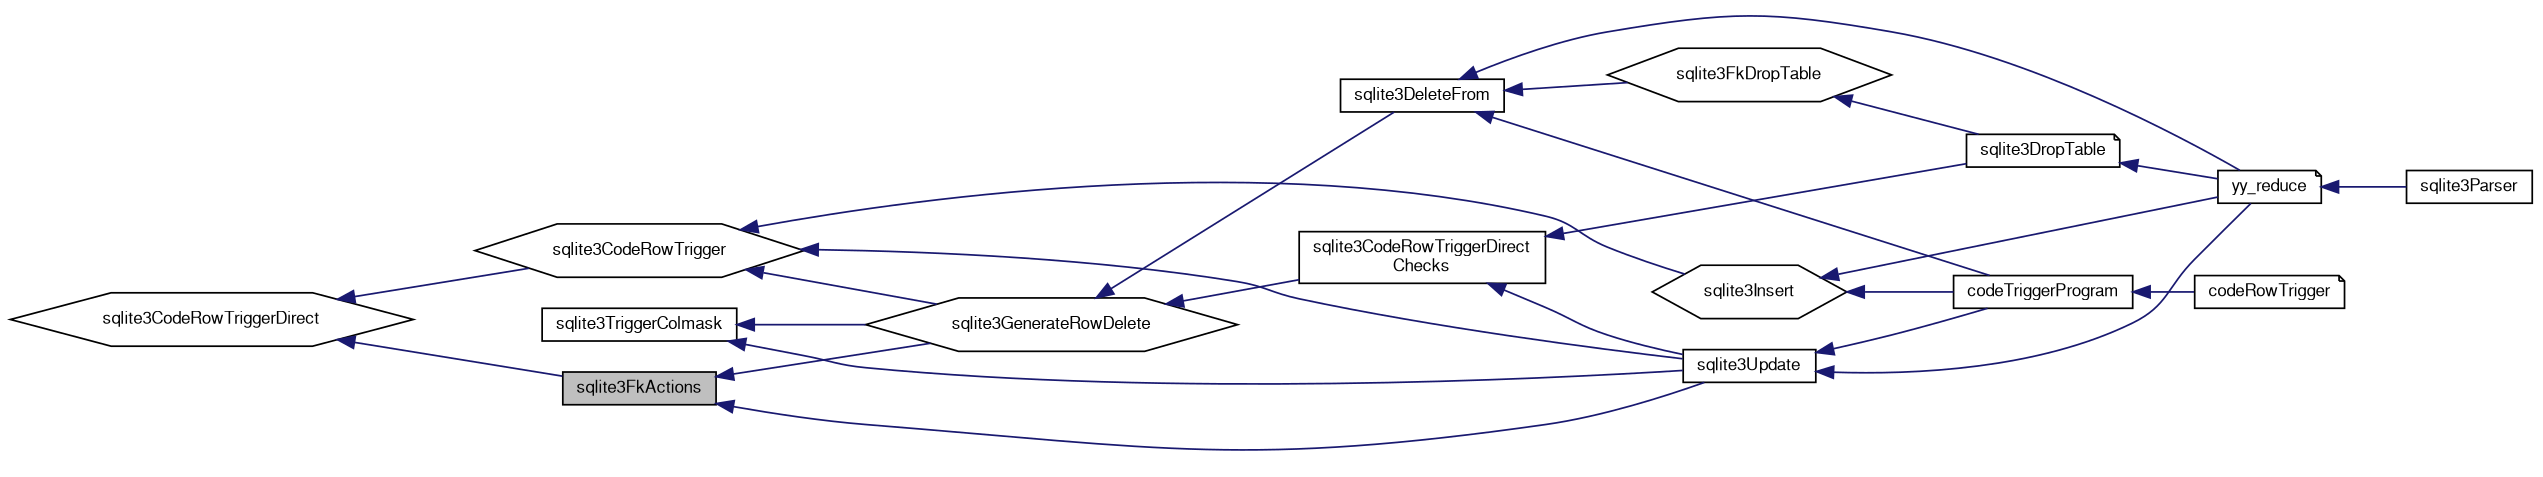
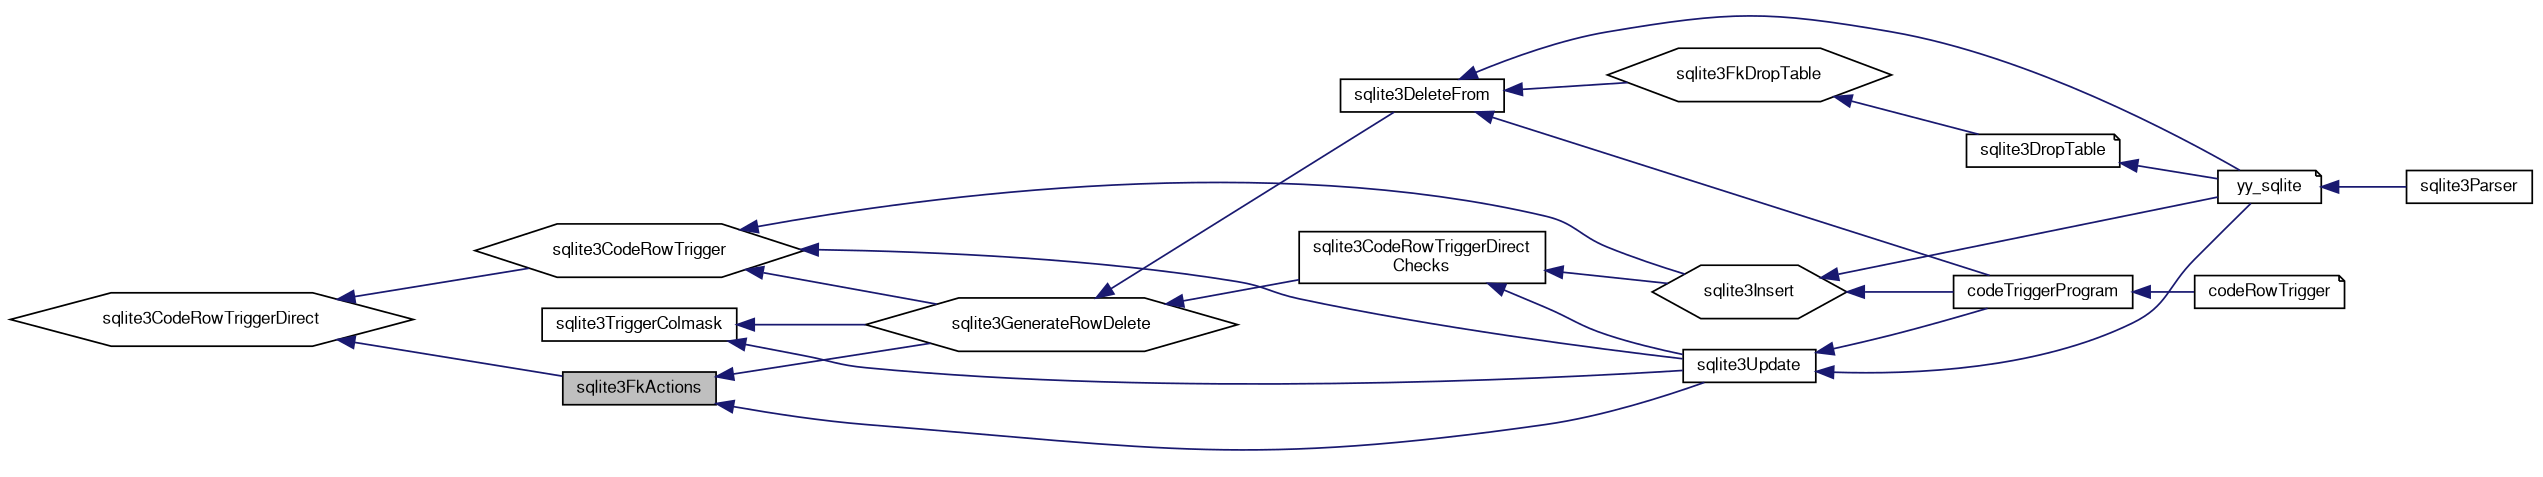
node "yy_reduce": label "yy_reduce" -> "yy_sqlite"
edge "sqlite3DropTable" -> "sqlite3CodeRowTriggerDirect Checks": now "sqlite3Insert" -> "sqlite3CodeRowTriggerDirect Checks"
